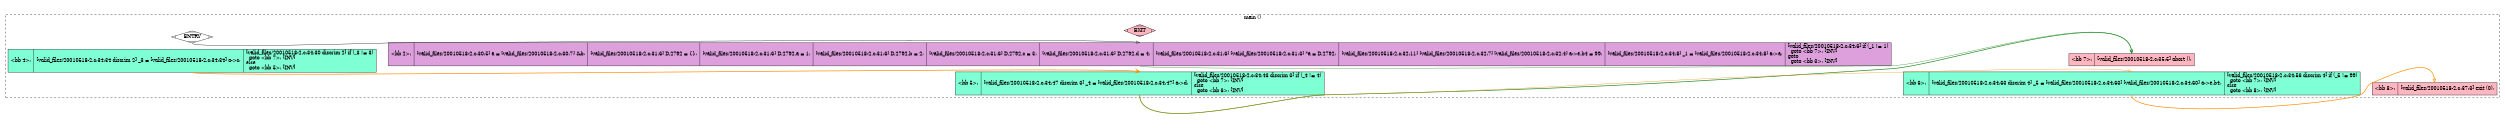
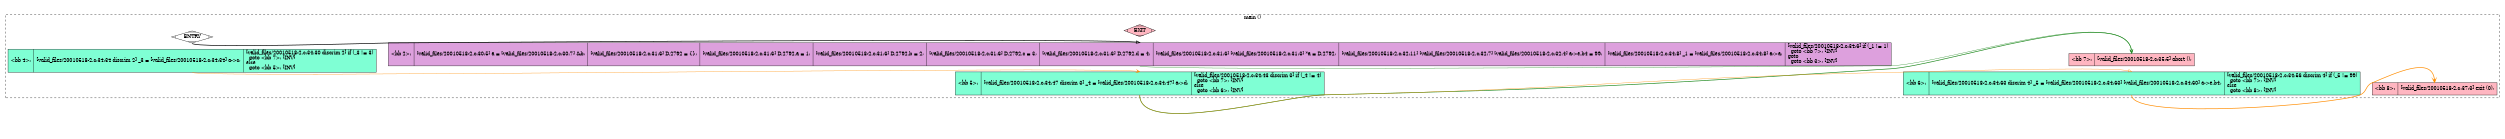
edge "ENTRY" -> "<bb 2>:": style solid -> bold
edge "<bb 4>:" -> "<bb 5>:": style bold -> solid
edge "<bb 6>:" -> "<bb 8>:": arrowhead onormal -> vee
